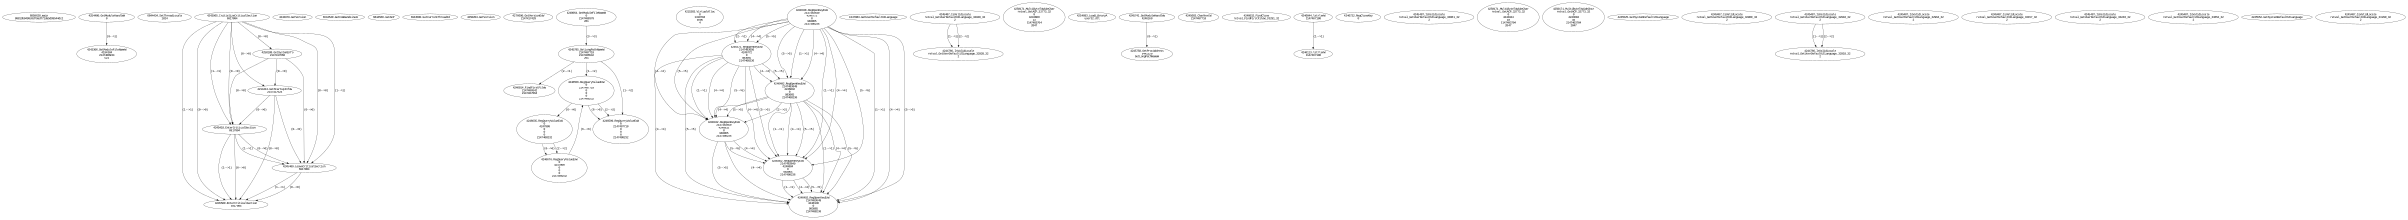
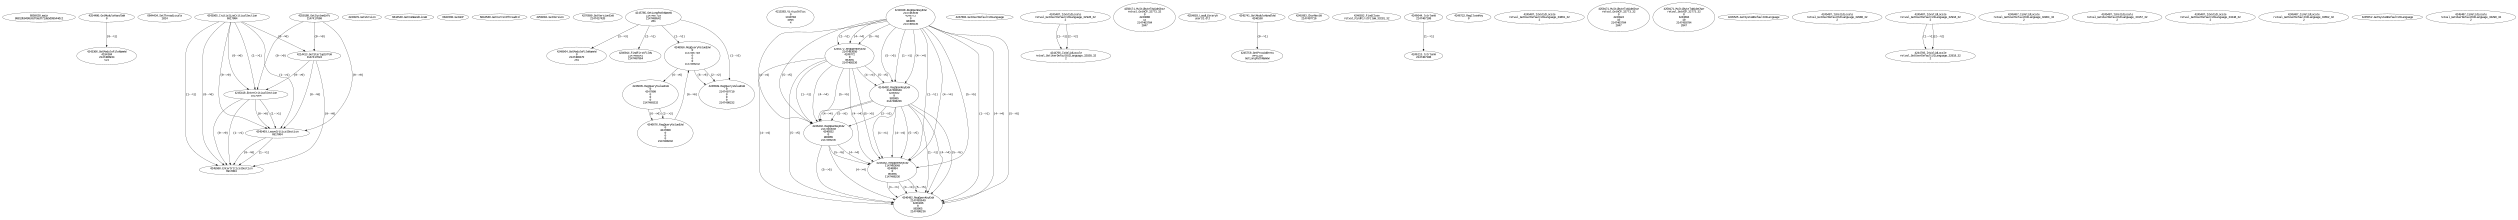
edge "4243965.InitializeCriticalSection 6917004" -> "4250188.GetSystemInfo 2147417660": removed, label "(0-->0)"
edge "4248064.GetModuleFileNameW 0 2147408370 261" -> "4245785.GetLongPathNameW 2147407710 2147406542 261": reversed
